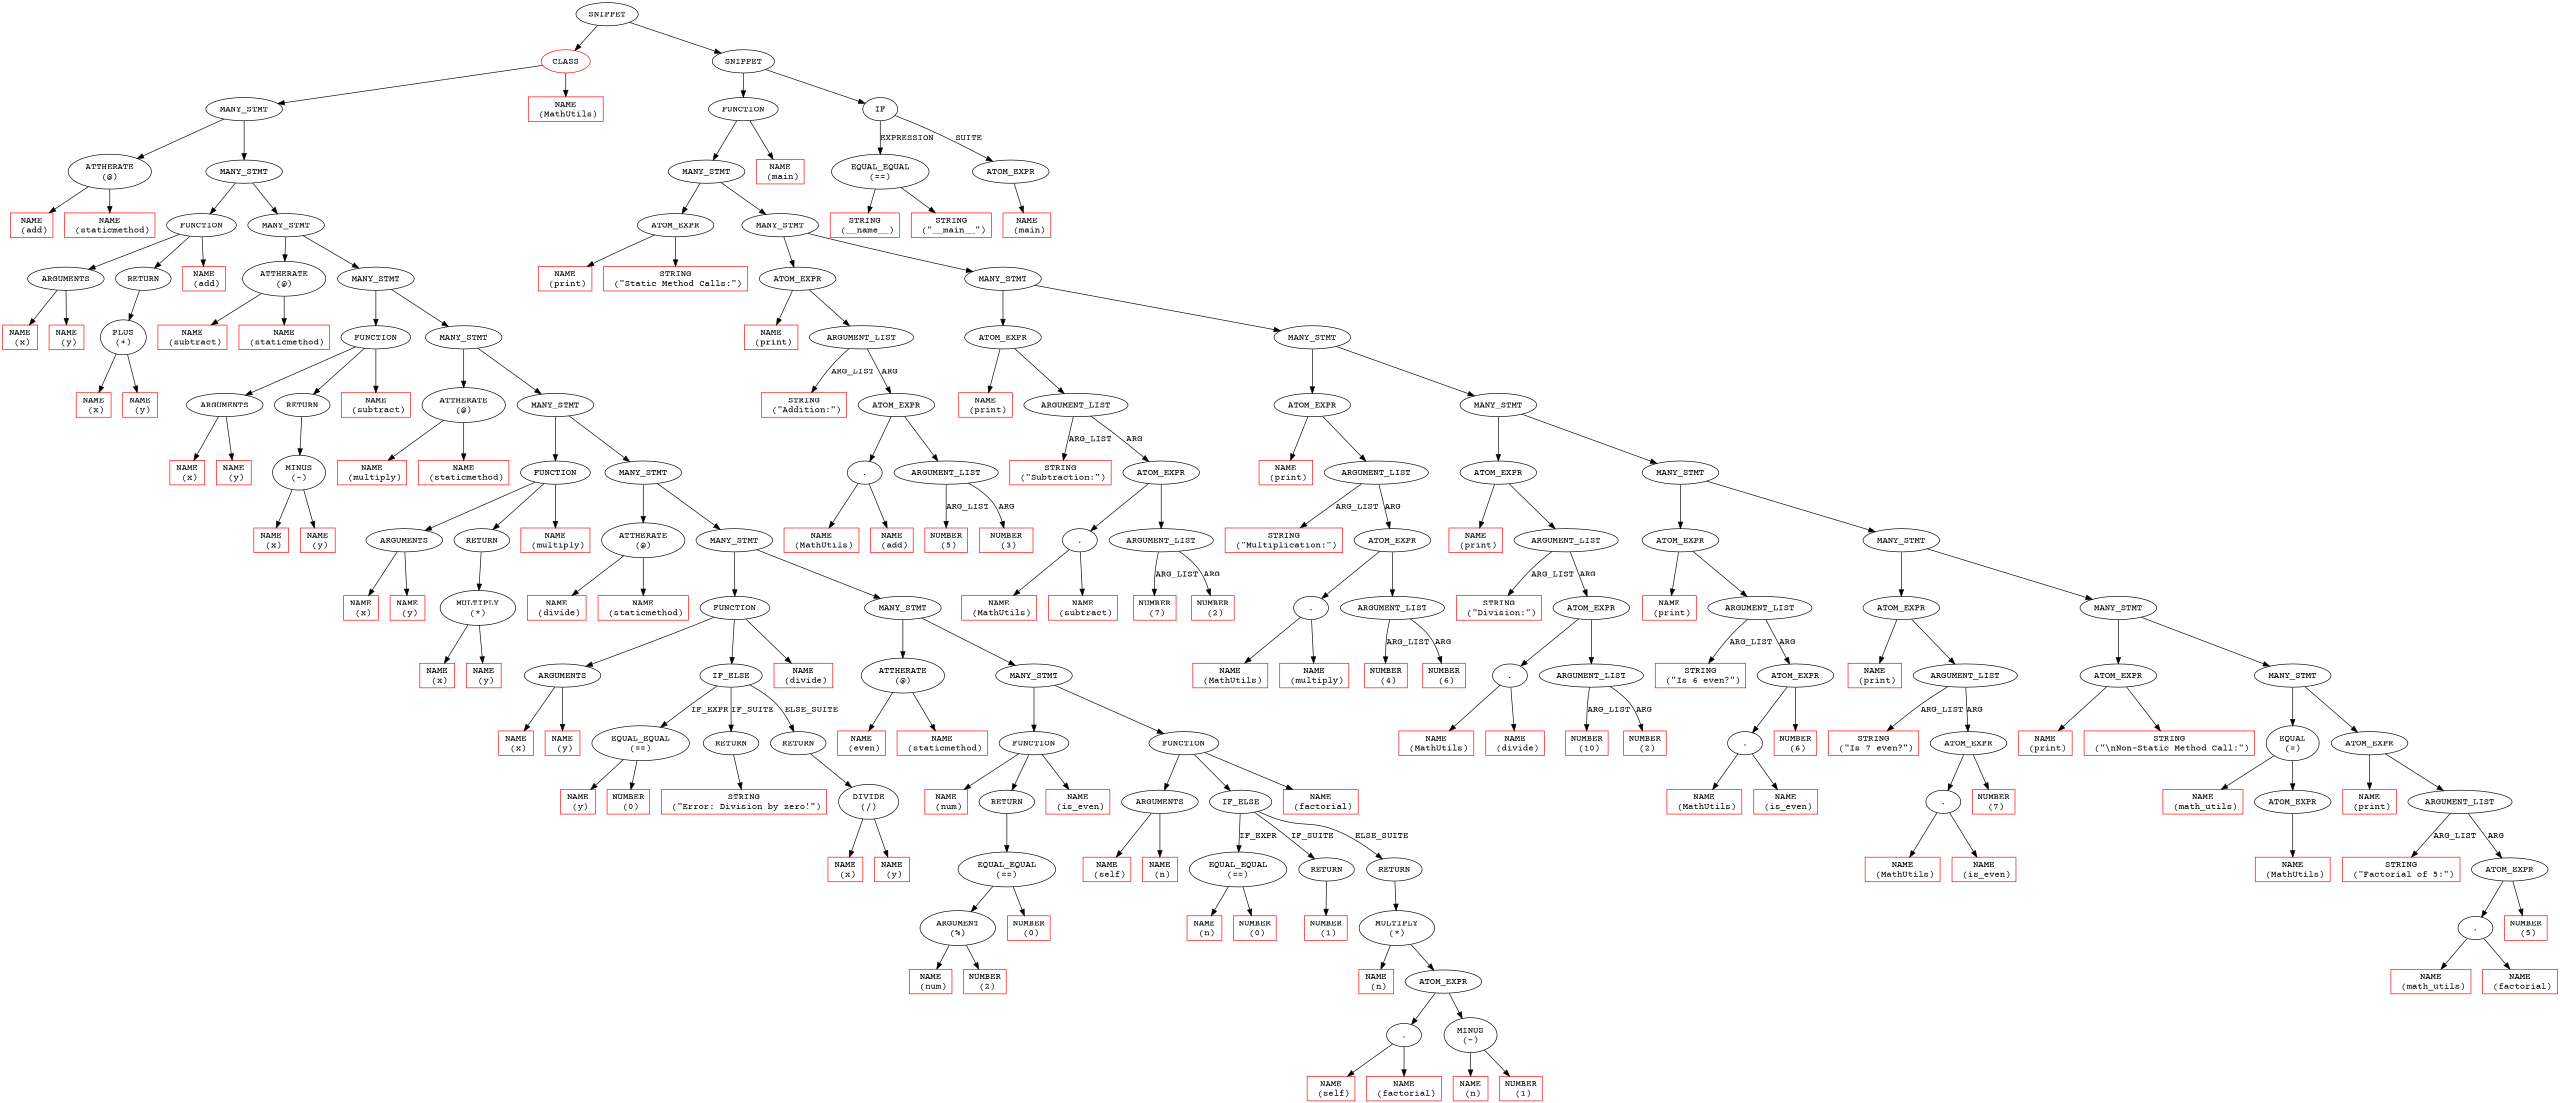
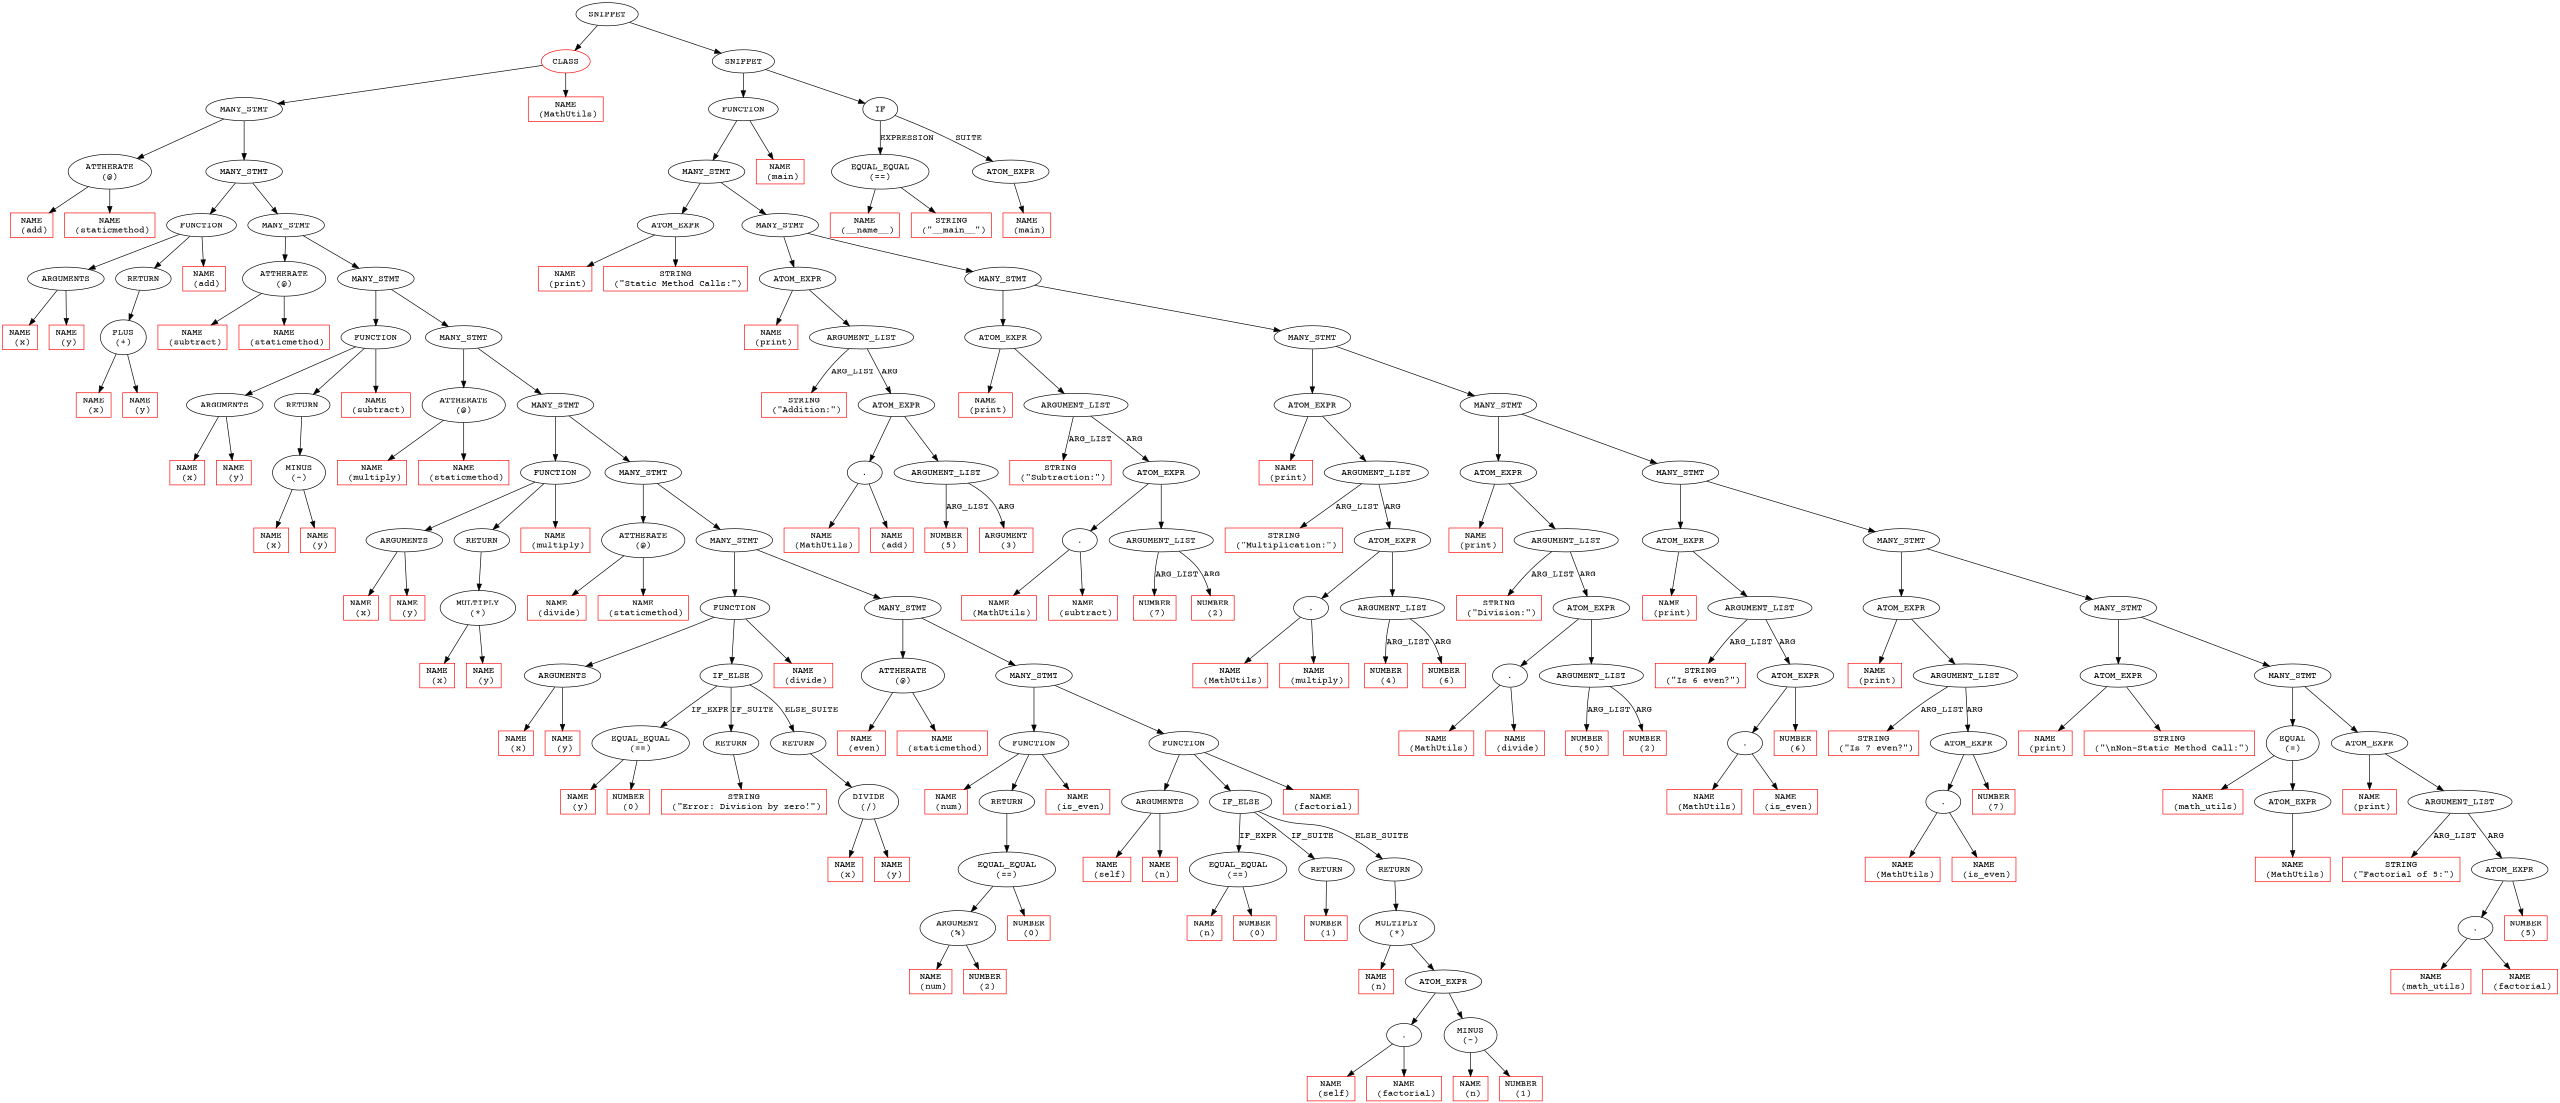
node "STRING (__name__)": label "STRING (__name__)" -> "NAME (__name__)"
node "NUMBER (3)": label "NUMBER (3)" -> "ARGUMENT (3)"
node "NUMBER (10)": label "NUMBER (10)" -> "NUMBER (50)"
